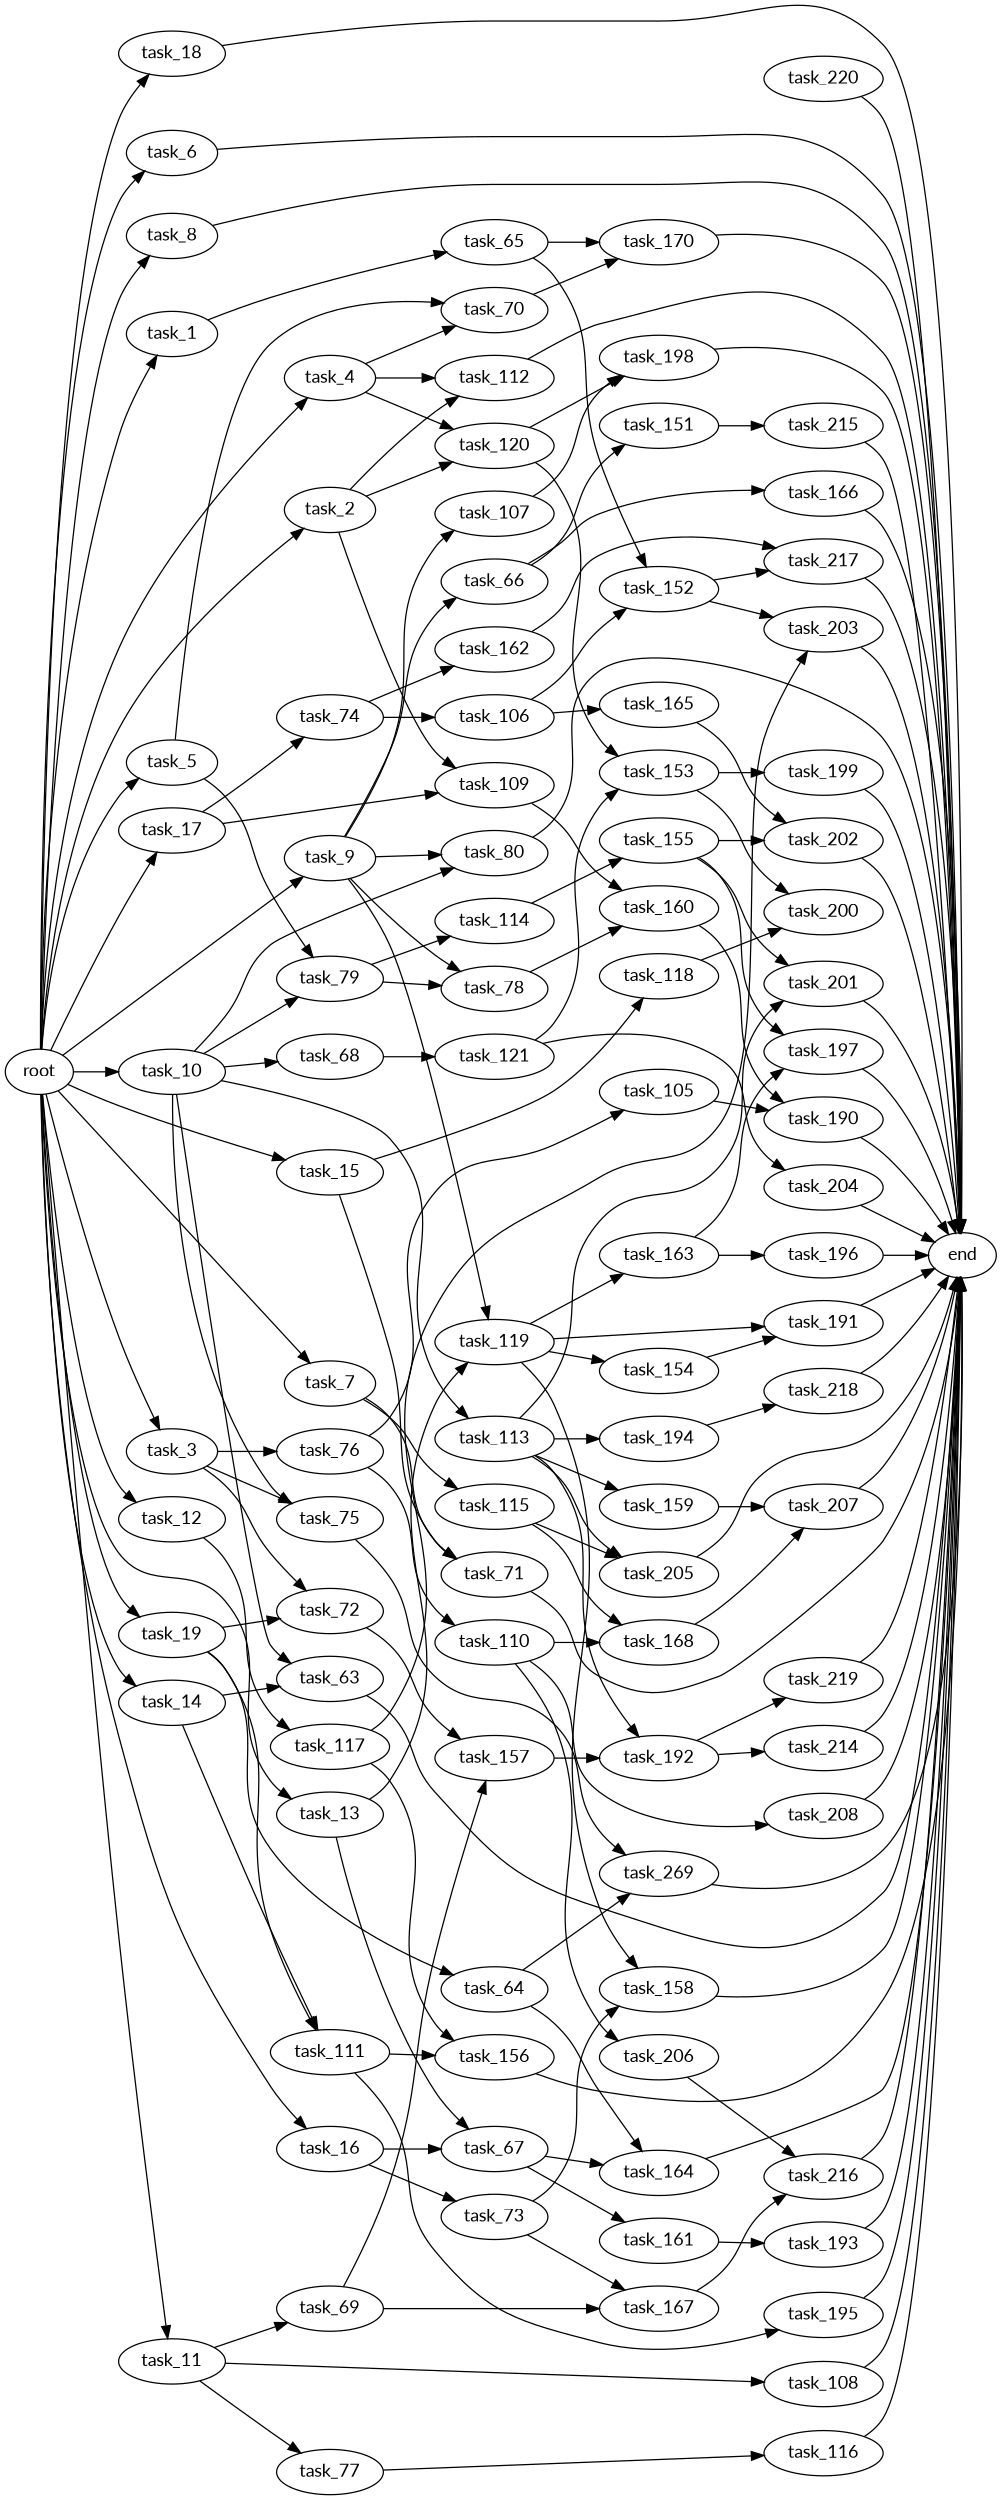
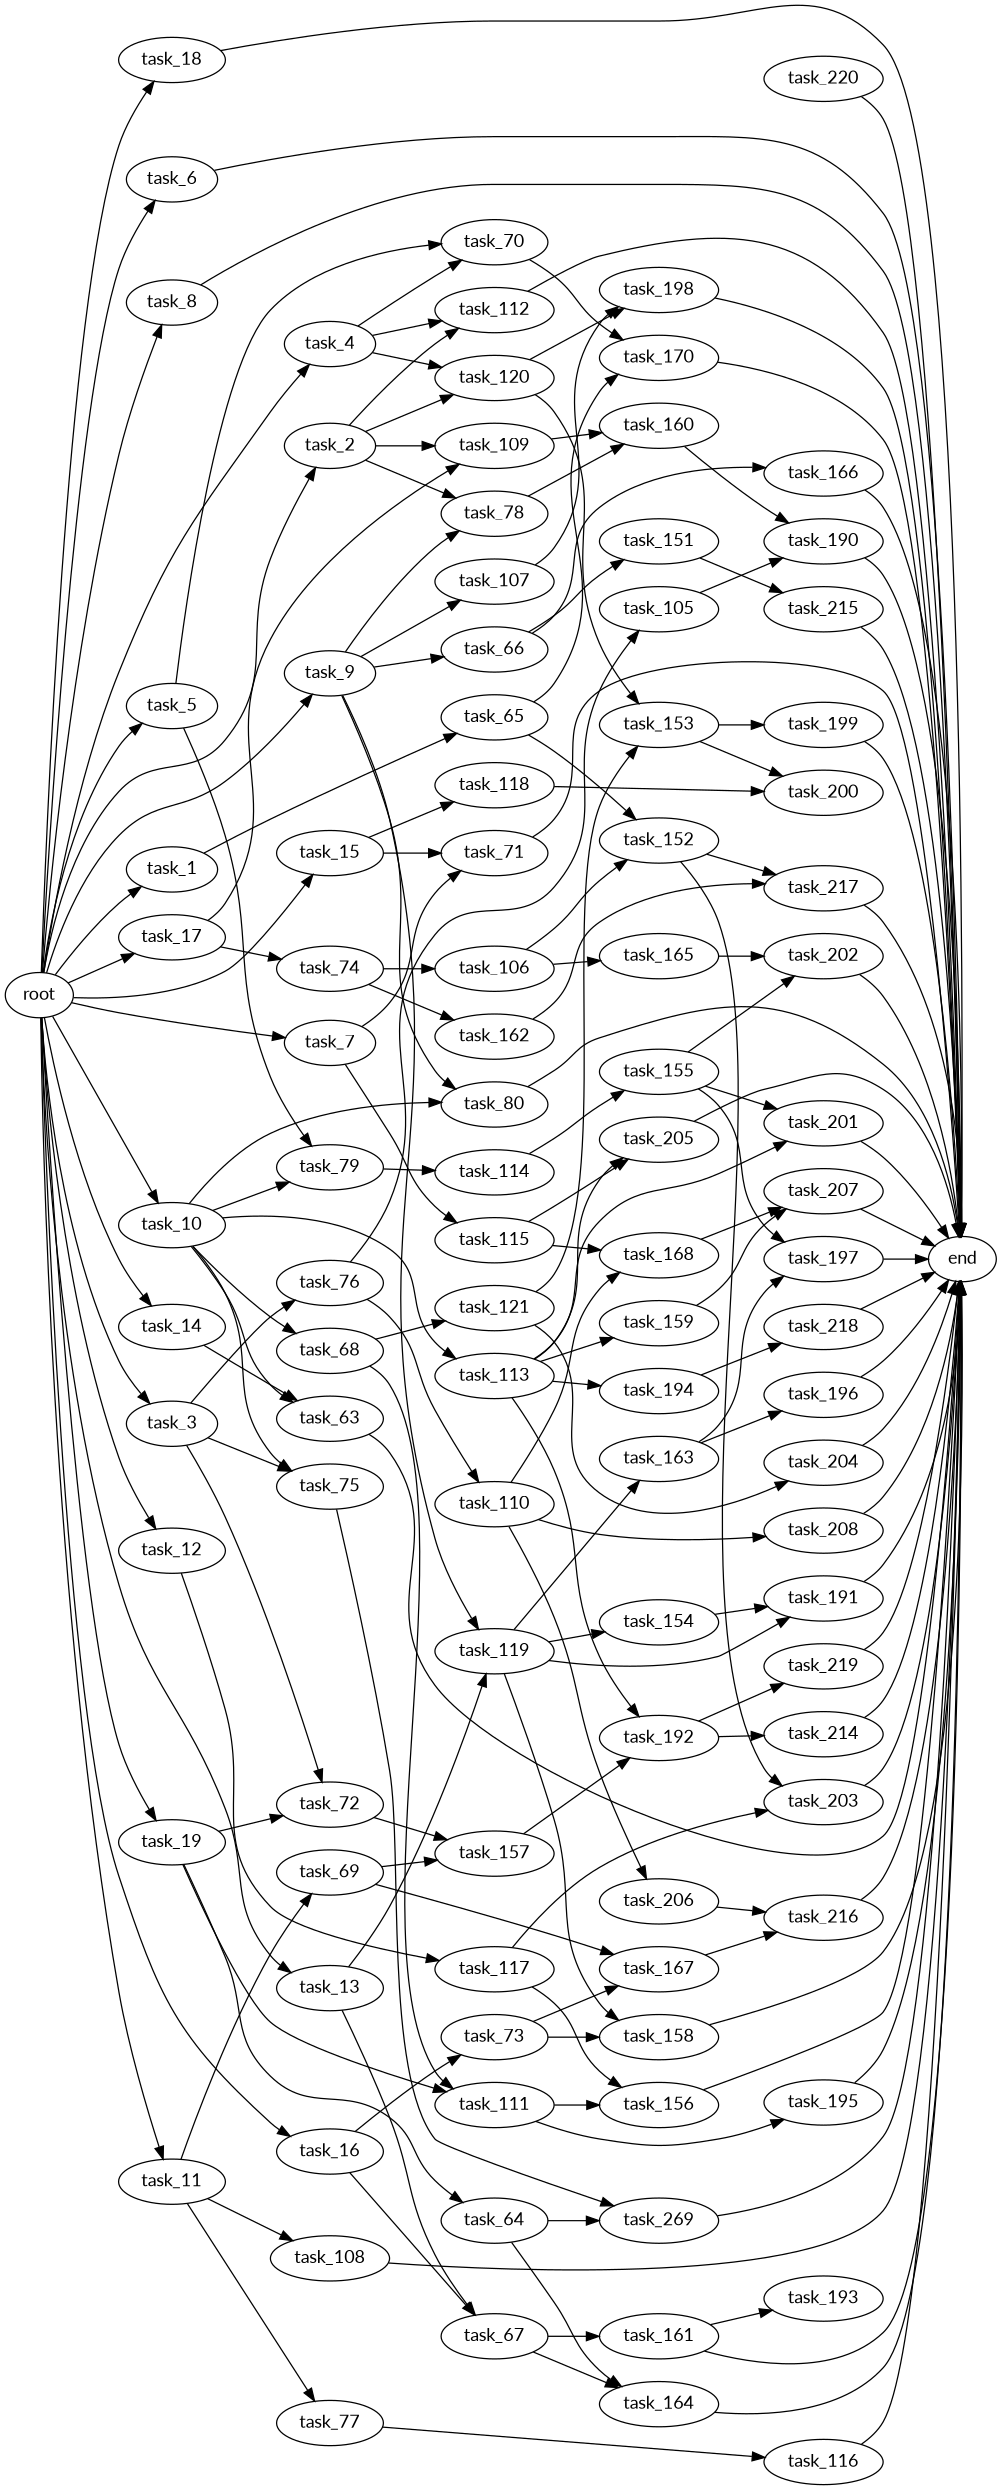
edge "task_79" -> "task_78": now "task_2" -> "task_78"
edge "task_193" -> "end": now "task_161" -> "end"
edge "task_14" -> "task_111": now "task_68" -> "task_111"
